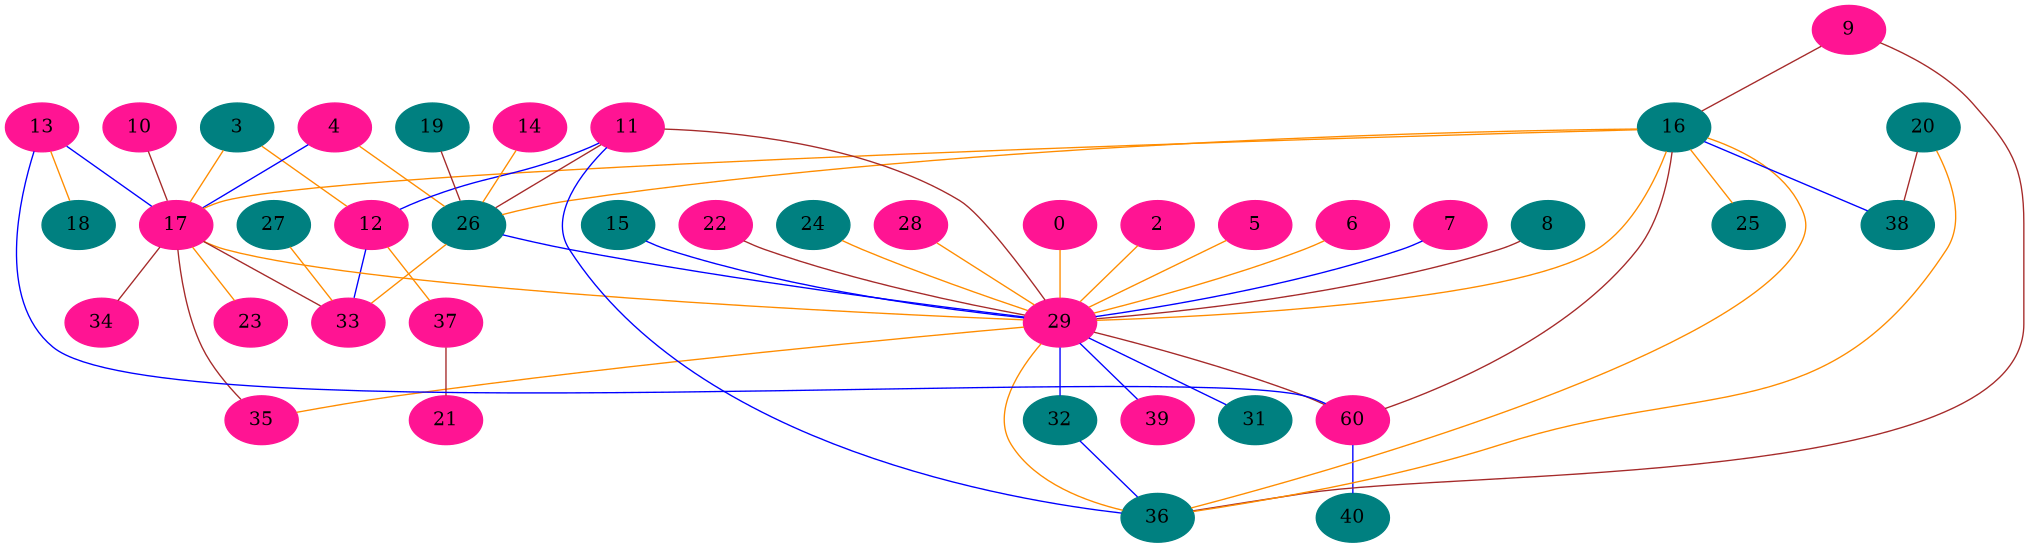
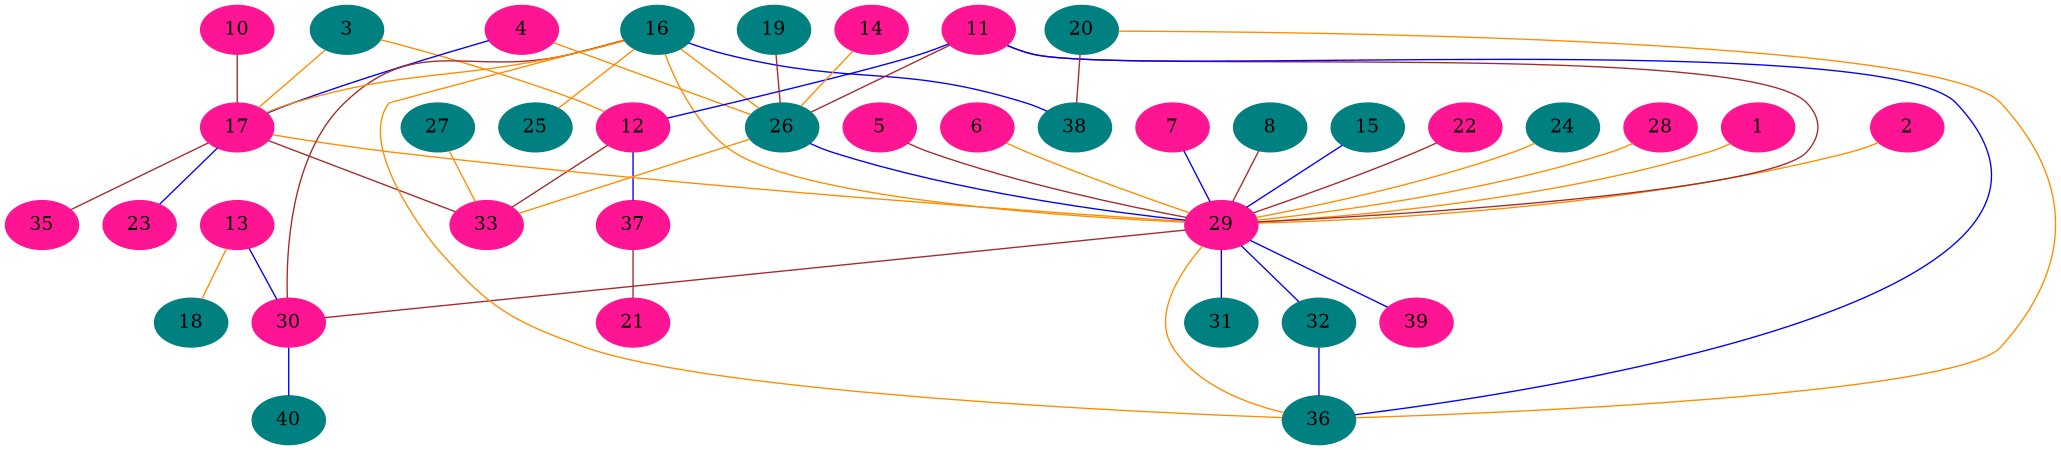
node "9": removed
edge "13" -- "17": removed
node "0": label "0" -> "1"
edge "12" -- "37": color darkorange -> blue
edge "17" -- "23": color darkorange -> blue
edge "5" -- "29": color darkorange -> brown
edge "12" -- "33": color blue -> brown
node "34": removed
edge "29" -- "35": removed
node "60": label "60" -> "30"
